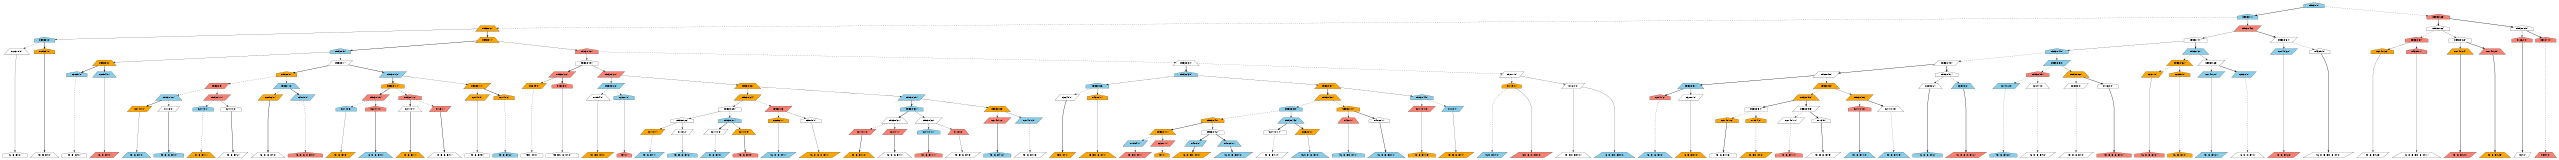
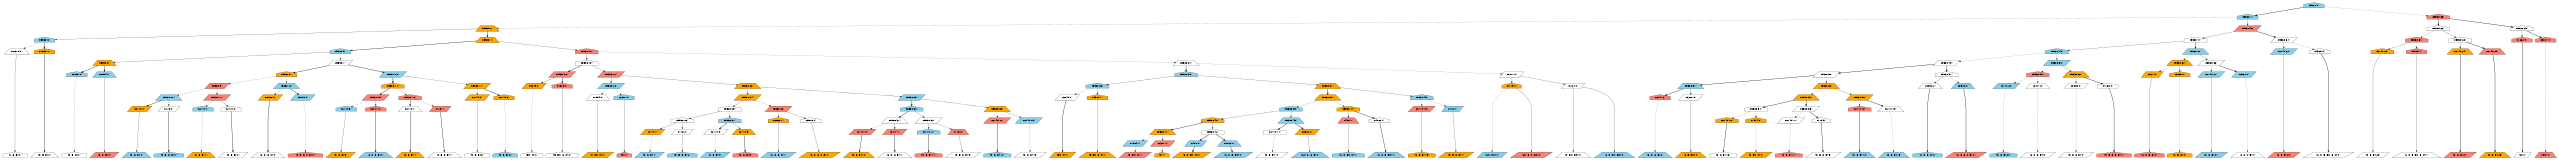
edge "L5538(39)" -> "L5538(40)": style dashed -> solid
